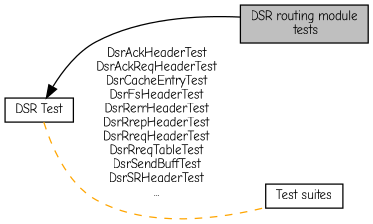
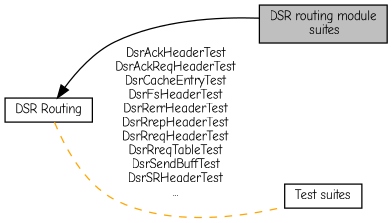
node "DSR routing module tests": label "DSR routing module tests" -> "DSR routing module suites"
node "DSR Test": label "DSR Test" -> "DSR Routing"
